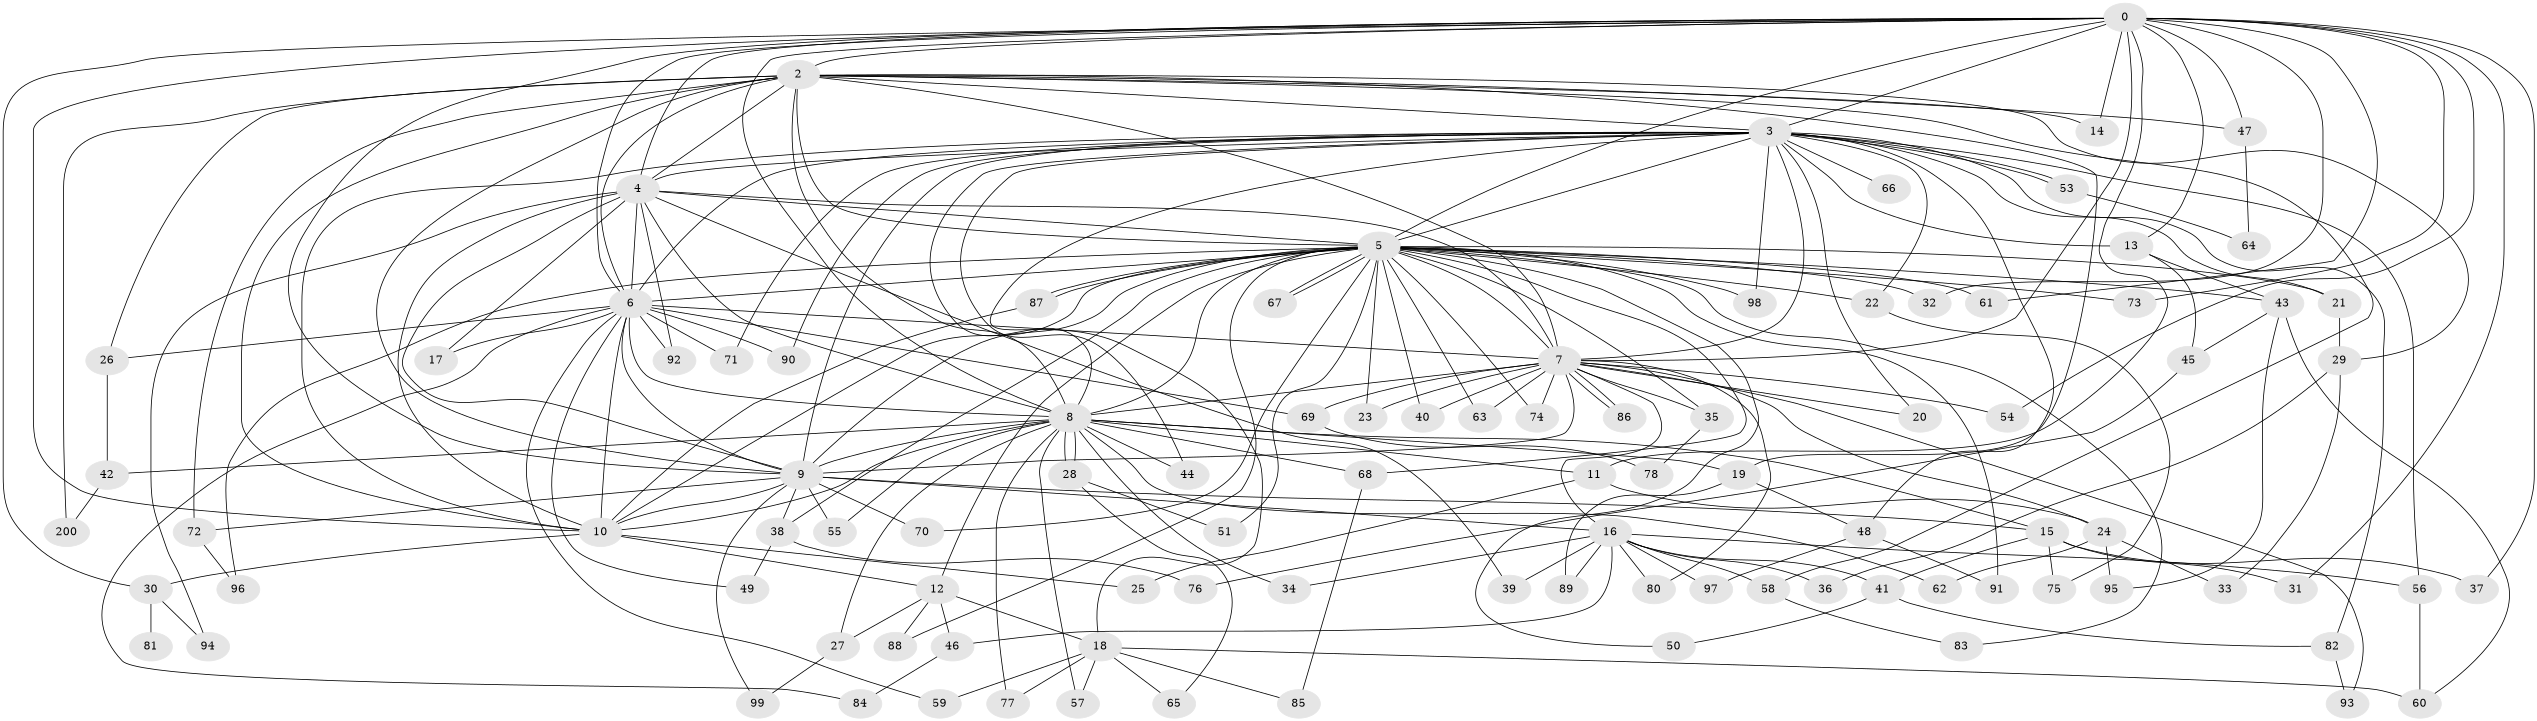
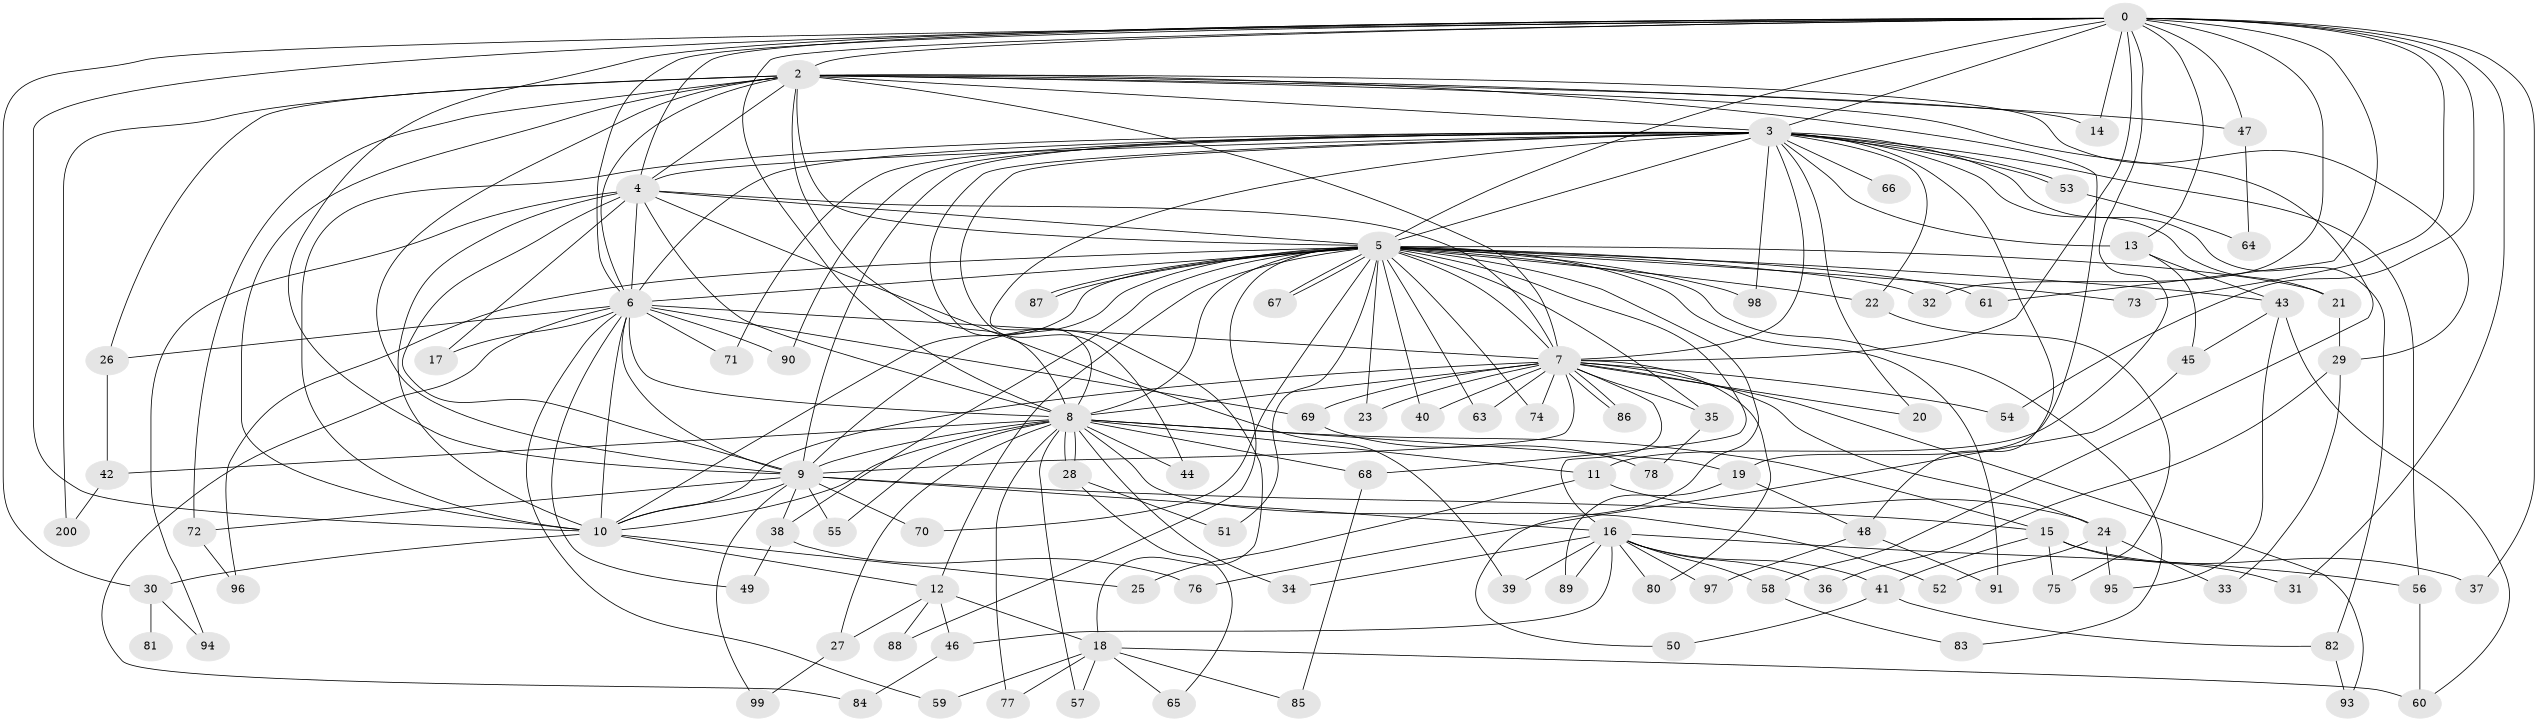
node "92": removed
edge "87" -- "10": now "7" -- "10"
node "62": label "62" -> "52"
